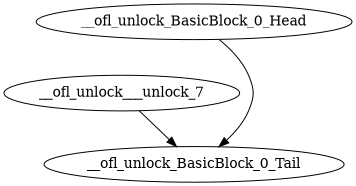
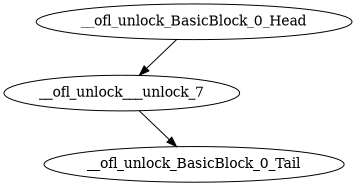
edge "__ofl_unlock_BasicBlock_0_Head" -> "__ofl_unlock_BasicBlock_0_Tail": now "__ofl_unlock_BasicBlock_0_Head" -> "__ofl_unlock___unlock_7"
